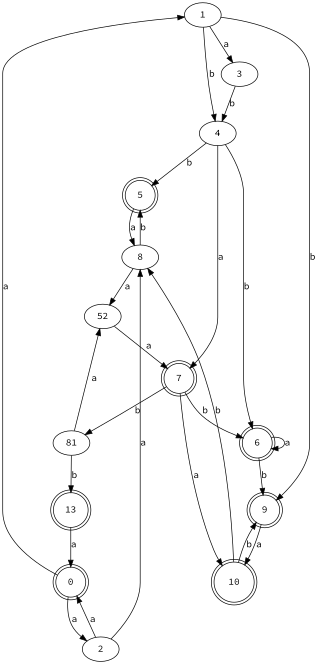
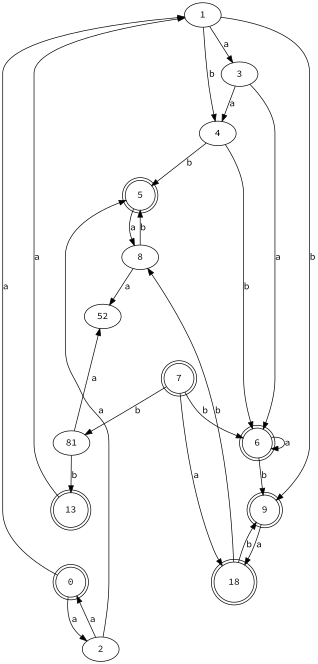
edge "3" -> "4": label "b" -> "a"
edge "3" -> "6": added, label "a"
edge "4" -> "7": removed, label "a"
edge "52" -> "7": removed, label "a"
edge "2" -> "8": now "2" -> "5"
edge "13" -> "0": now "13" -> "1"
node "10": label "10" -> "18"
